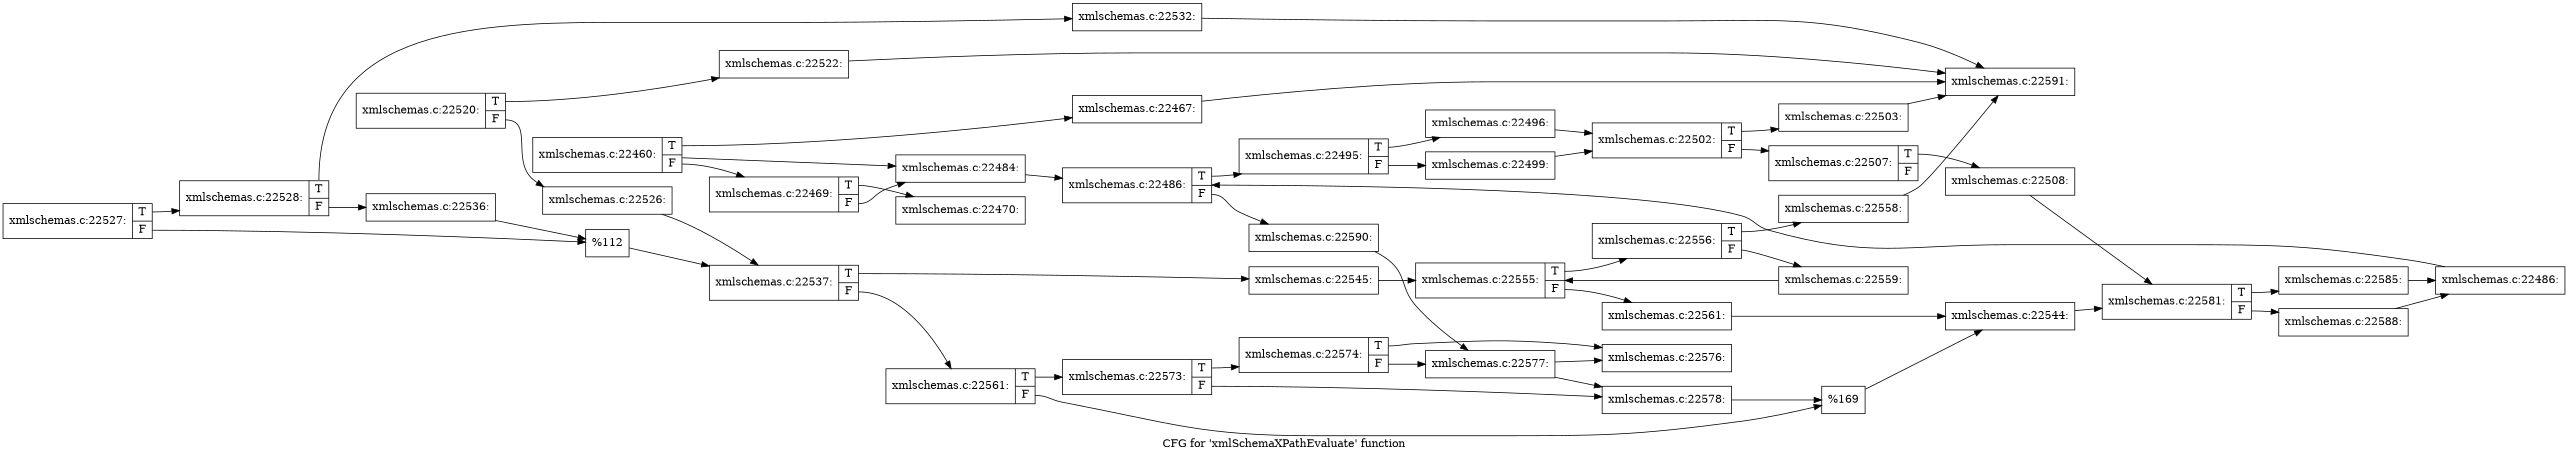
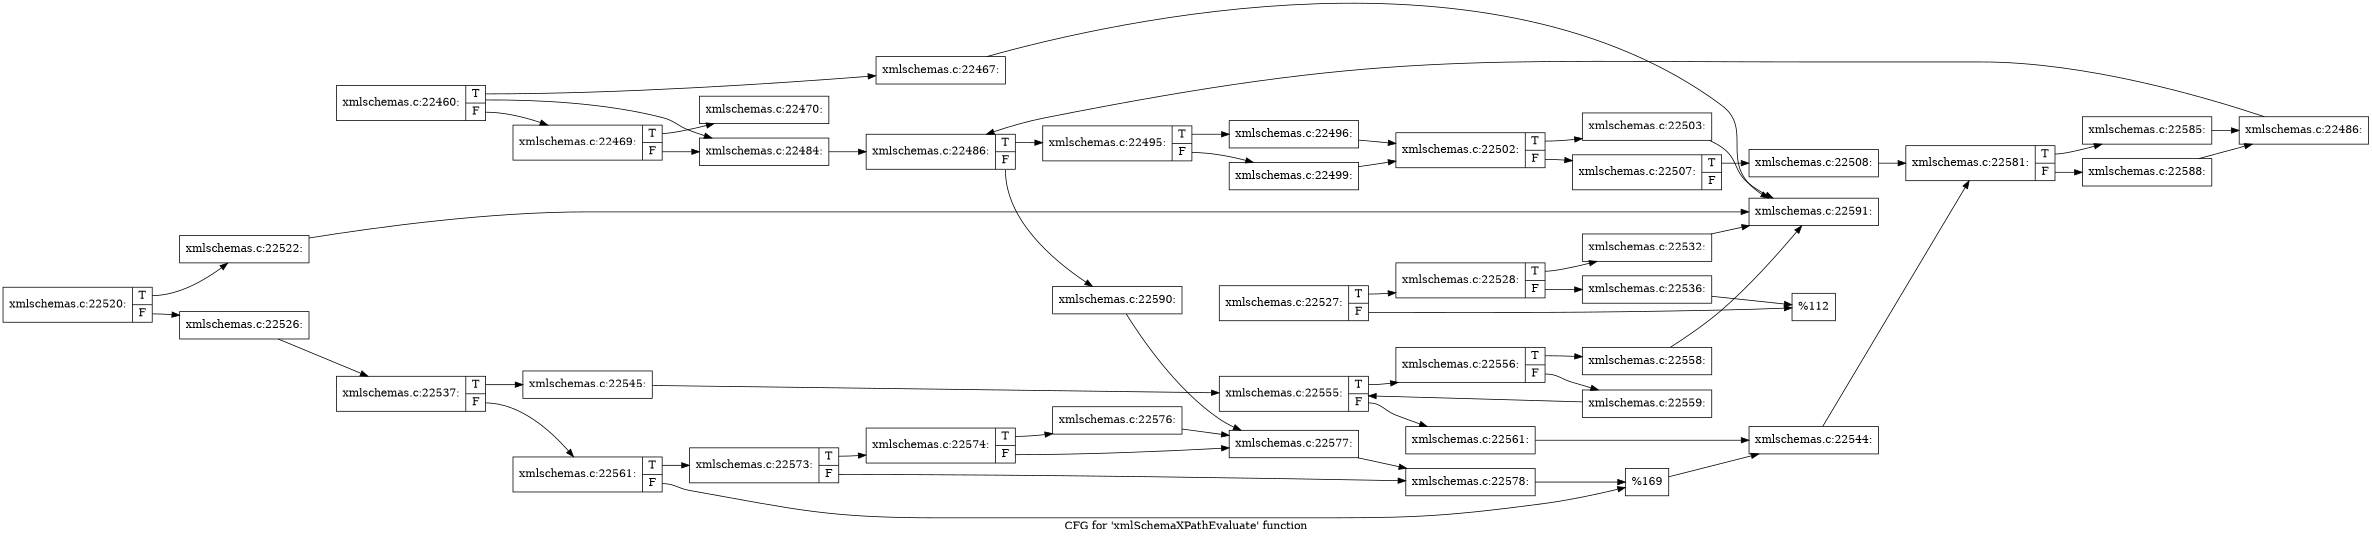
edge "%112" -> "xmlschemas.c:22537:": removed
edge "xmlschemas.c:22577:" -> "xmlschemas.c:22576:": reversed
